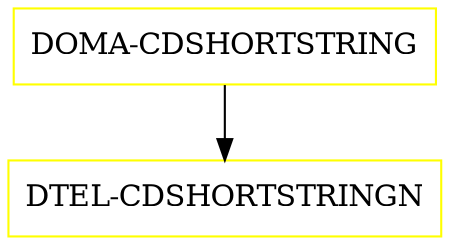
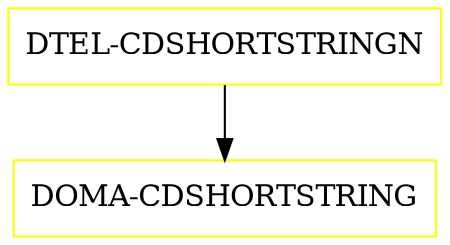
edge "DOMA-CDSHORTSTRING" -> "DTEL-CDSHORTSTRINGN": reversed
